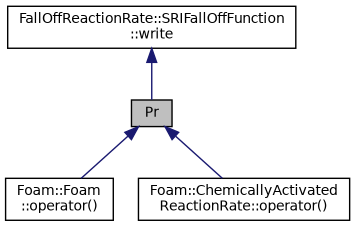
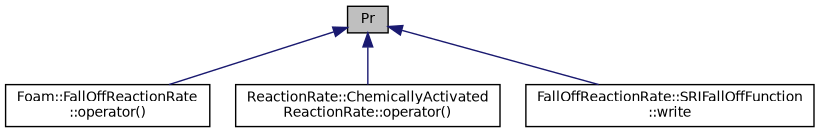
edge "Pr" -> "FallOffReactionRate::SRIFallOffFunction ::write": reversed
node "Foam::Foam ::operator()": label "Foam::Foam ::operator()" -> "Foam::FallOffReactionRate ::operator()"
node "Foam::ChemicallyActivated ReactionRate::operator()": label "Foam::ChemicallyActivated ReactionRate::operator()" -> "ReactionRate::ChemicallyActivated ReactionRate::operator()"
